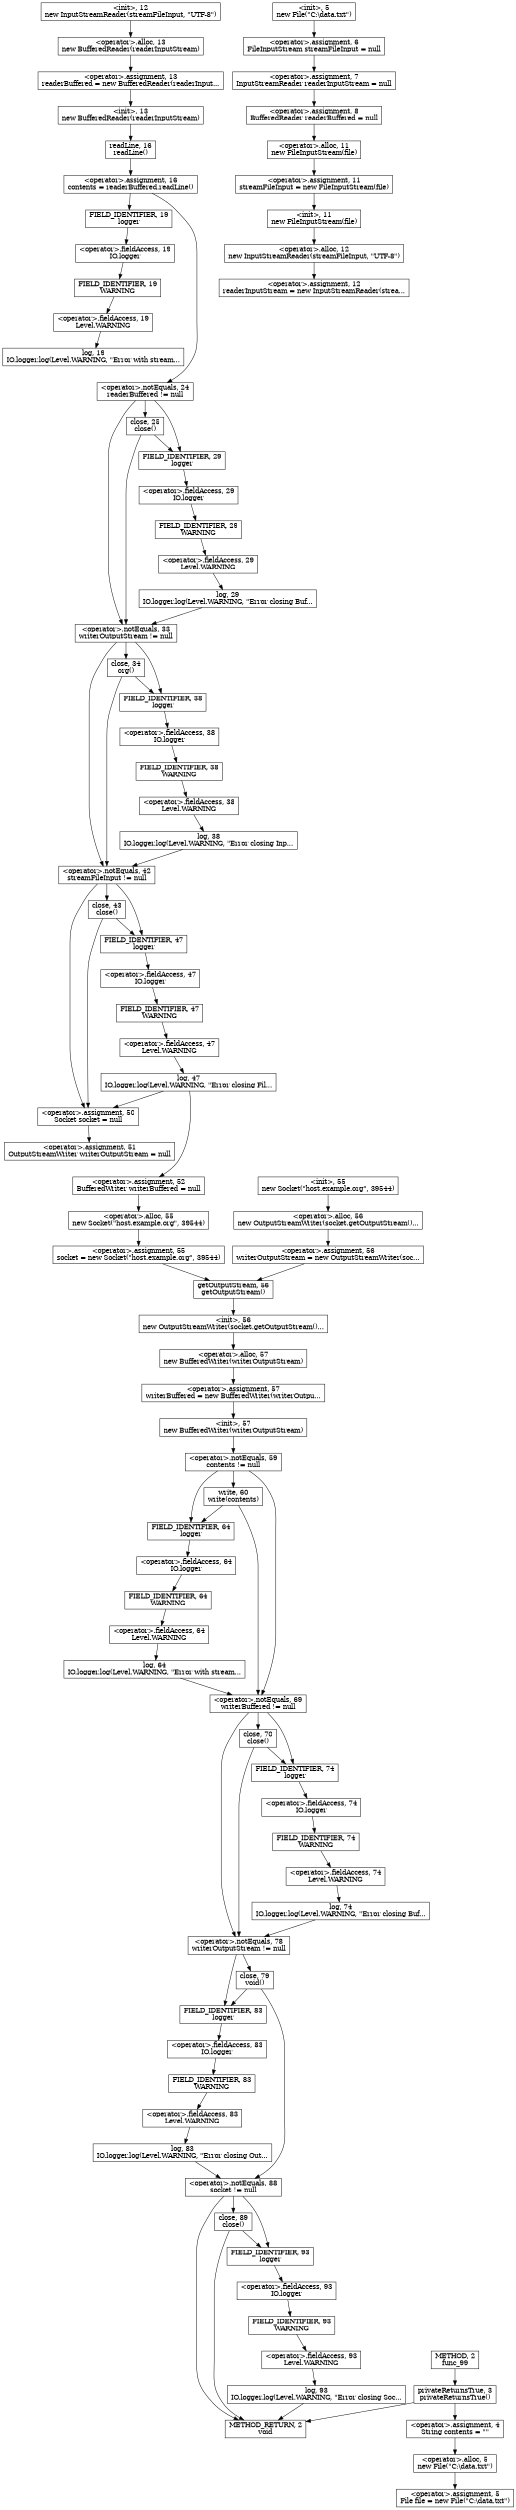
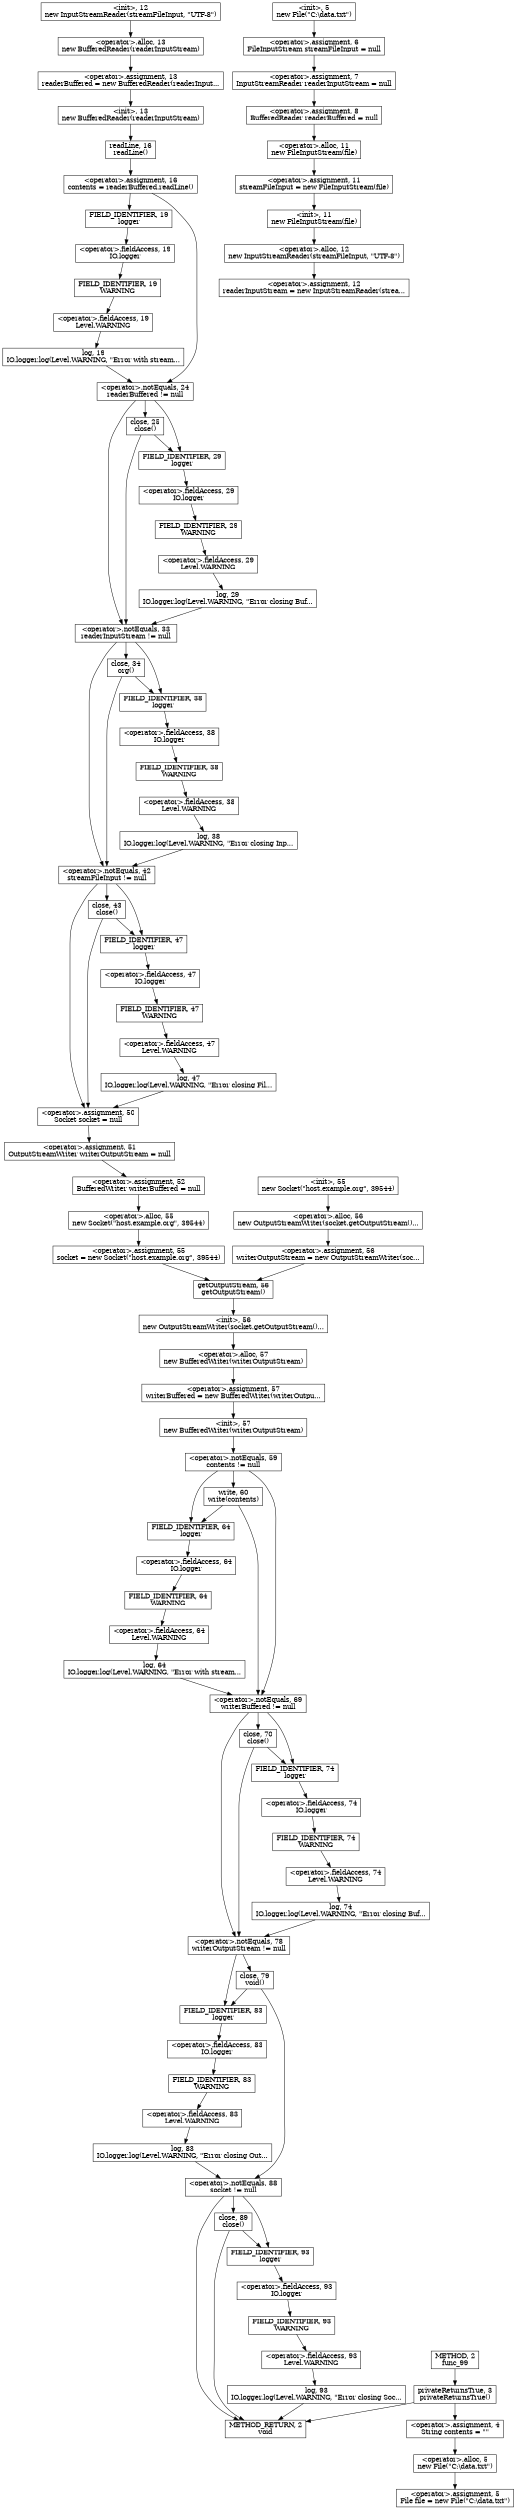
edge "log, 19" -> "<operator>.notEquals, 24": added
node "<operator>.notEquals, 33": text "writerOutputStream != null" -> "readerInputStream != null"
edge "log, 47" -> "<operator>.assignment, 52": now "<operator>.assignment, 51" -> "<operator>.assignment, 52"
